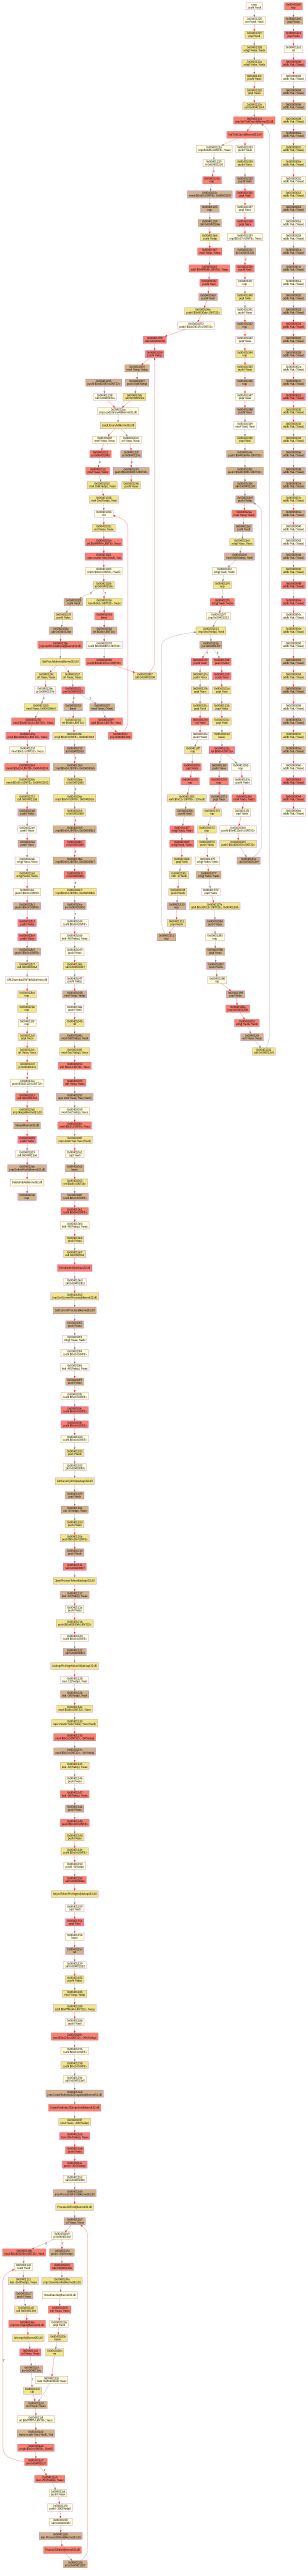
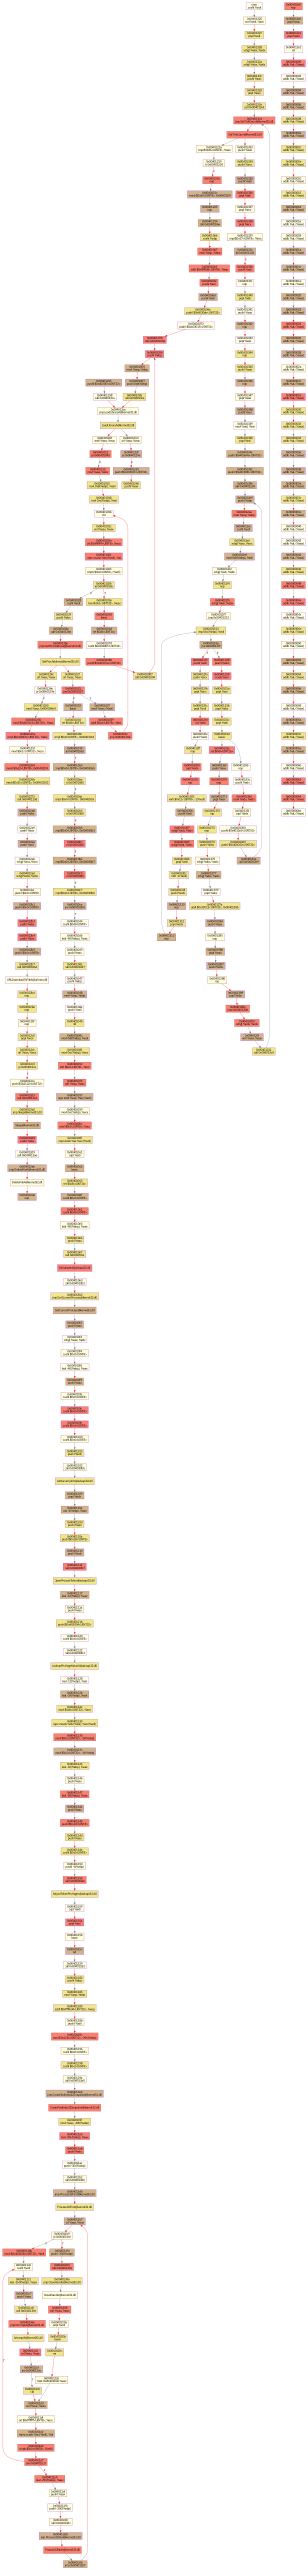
edge "0x00000006 addb %al, (%eax)" -> "0x00000008 addb %al, (%eax)": added
edge "0x0040131e ret $0x8<UINT16>" -> "0x0040135b nop": now "0x0040131d leave" -> "0x0040135b nop"
node "0x00401122 call 0x004030b3": fillcolor tan -> lightyellow
node "0x004011ac pushl -300(%ebp)": fillcolor salmon -> lightyellow
